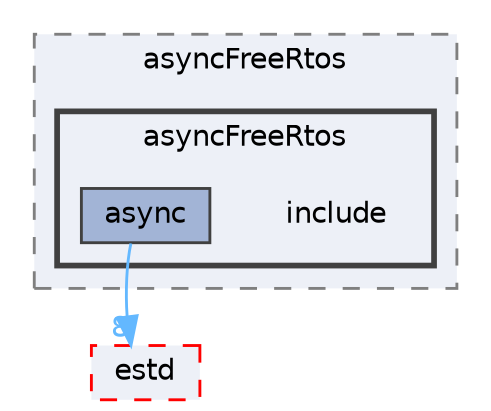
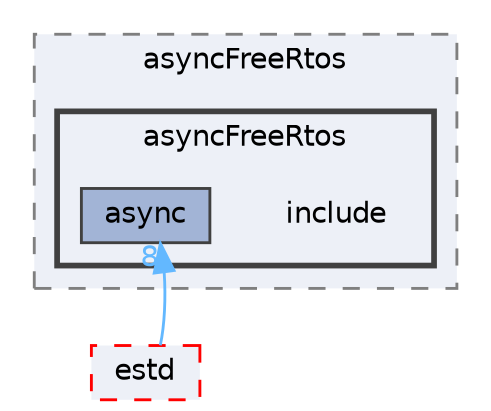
edge "async" -> "estd": reversed
